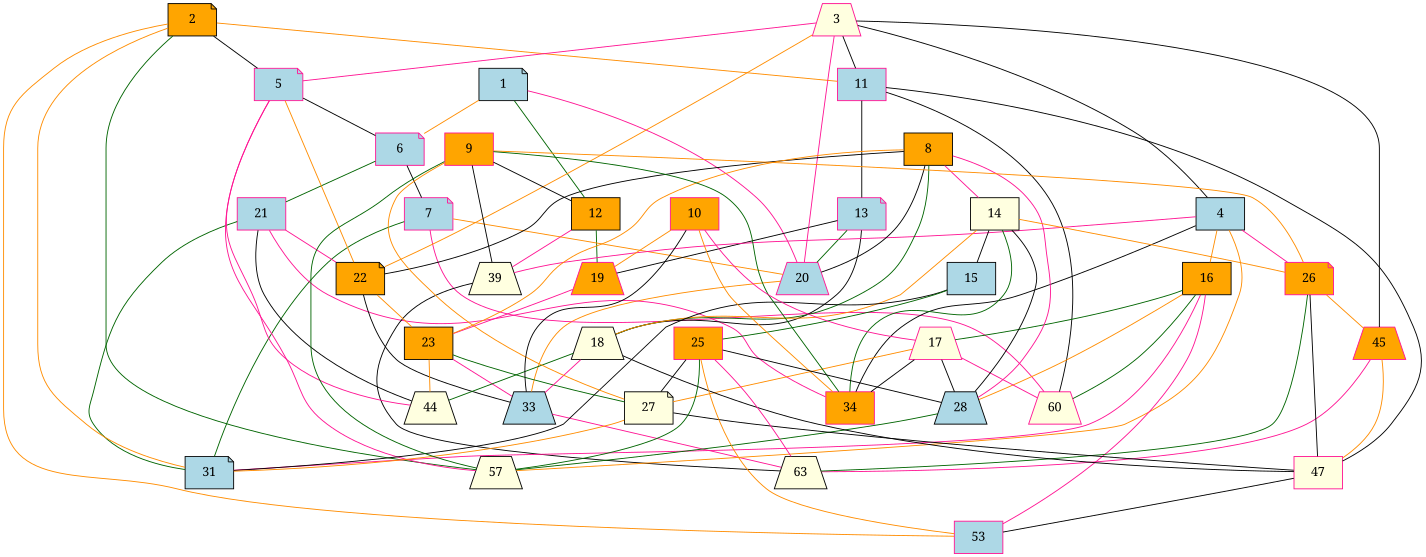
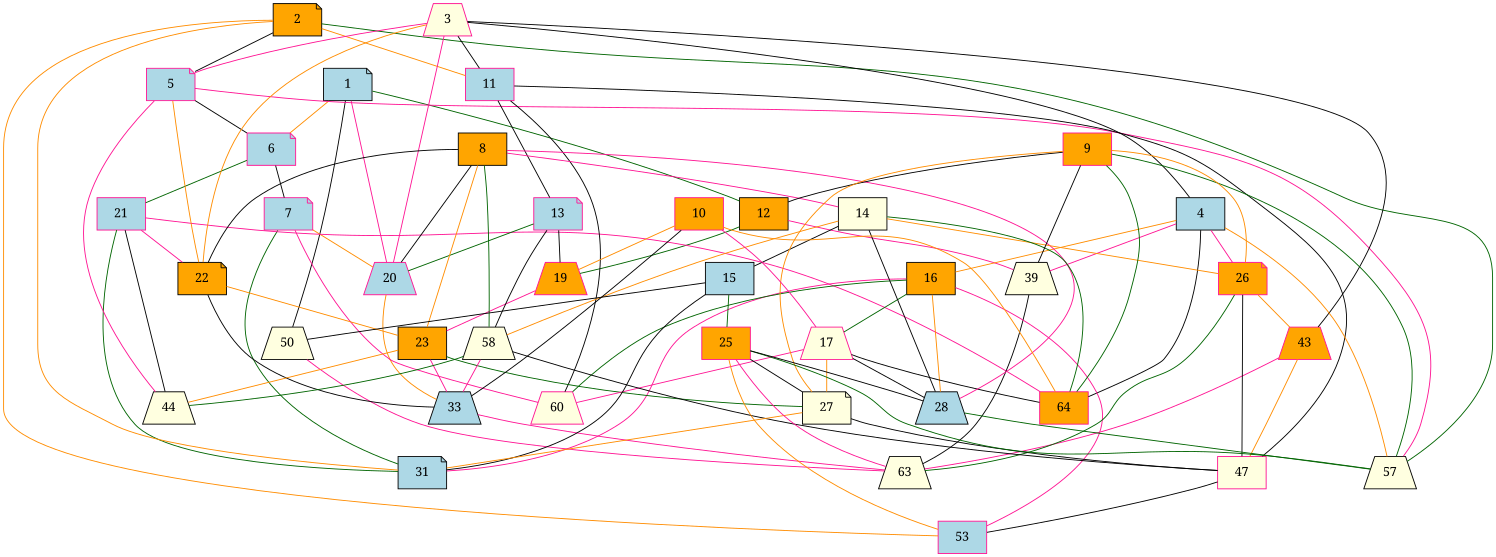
node "50": added
node "18": label "18" -> "58"
node "45": label "45" -> "43"
node "34": label "34" -> "64"
